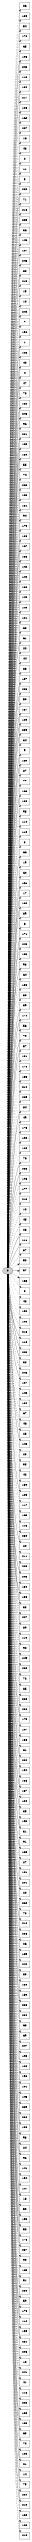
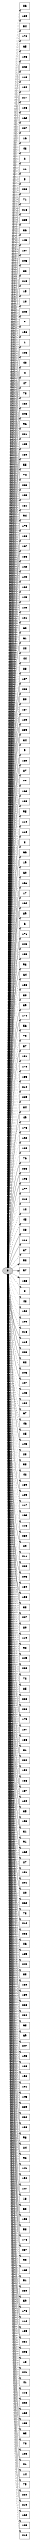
edge "0" -> "221": style solid -> dashed
edge "0" -> "110": style dashed -> solid
edge "0" -> "79": style solid -> dashed
edge "0" -> "196": style dashed -> solid
